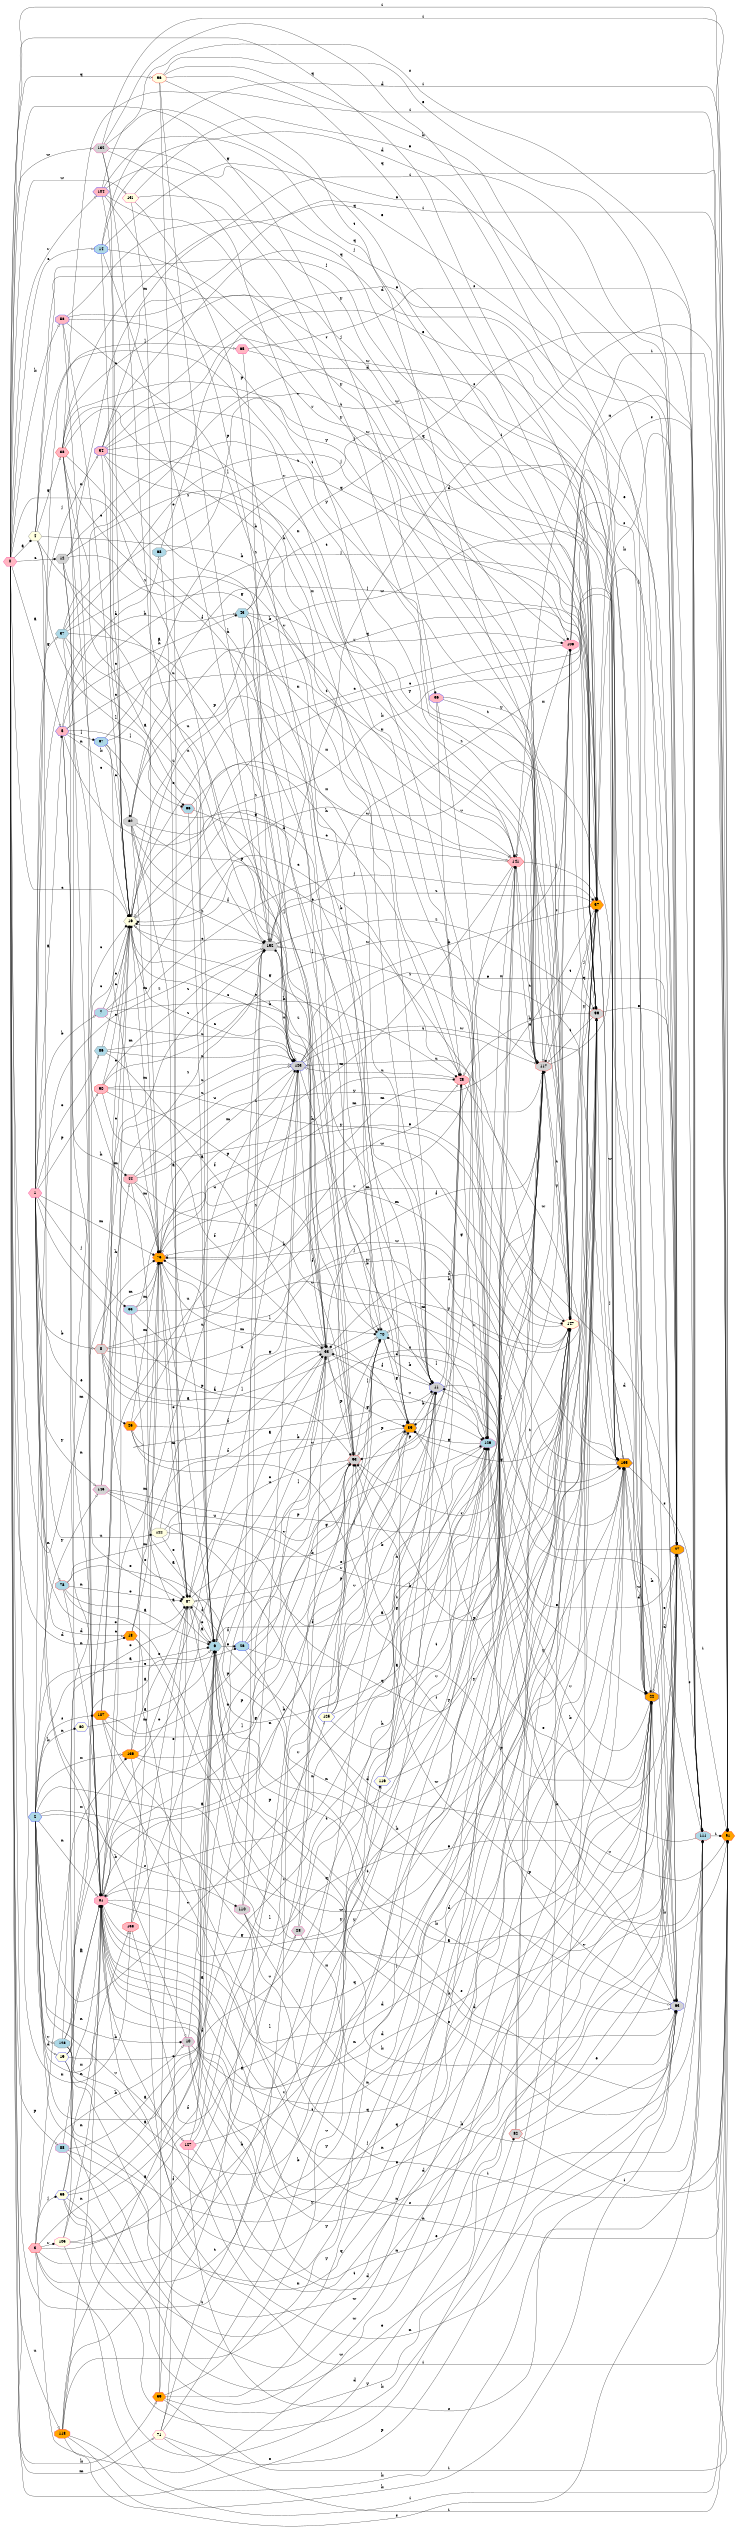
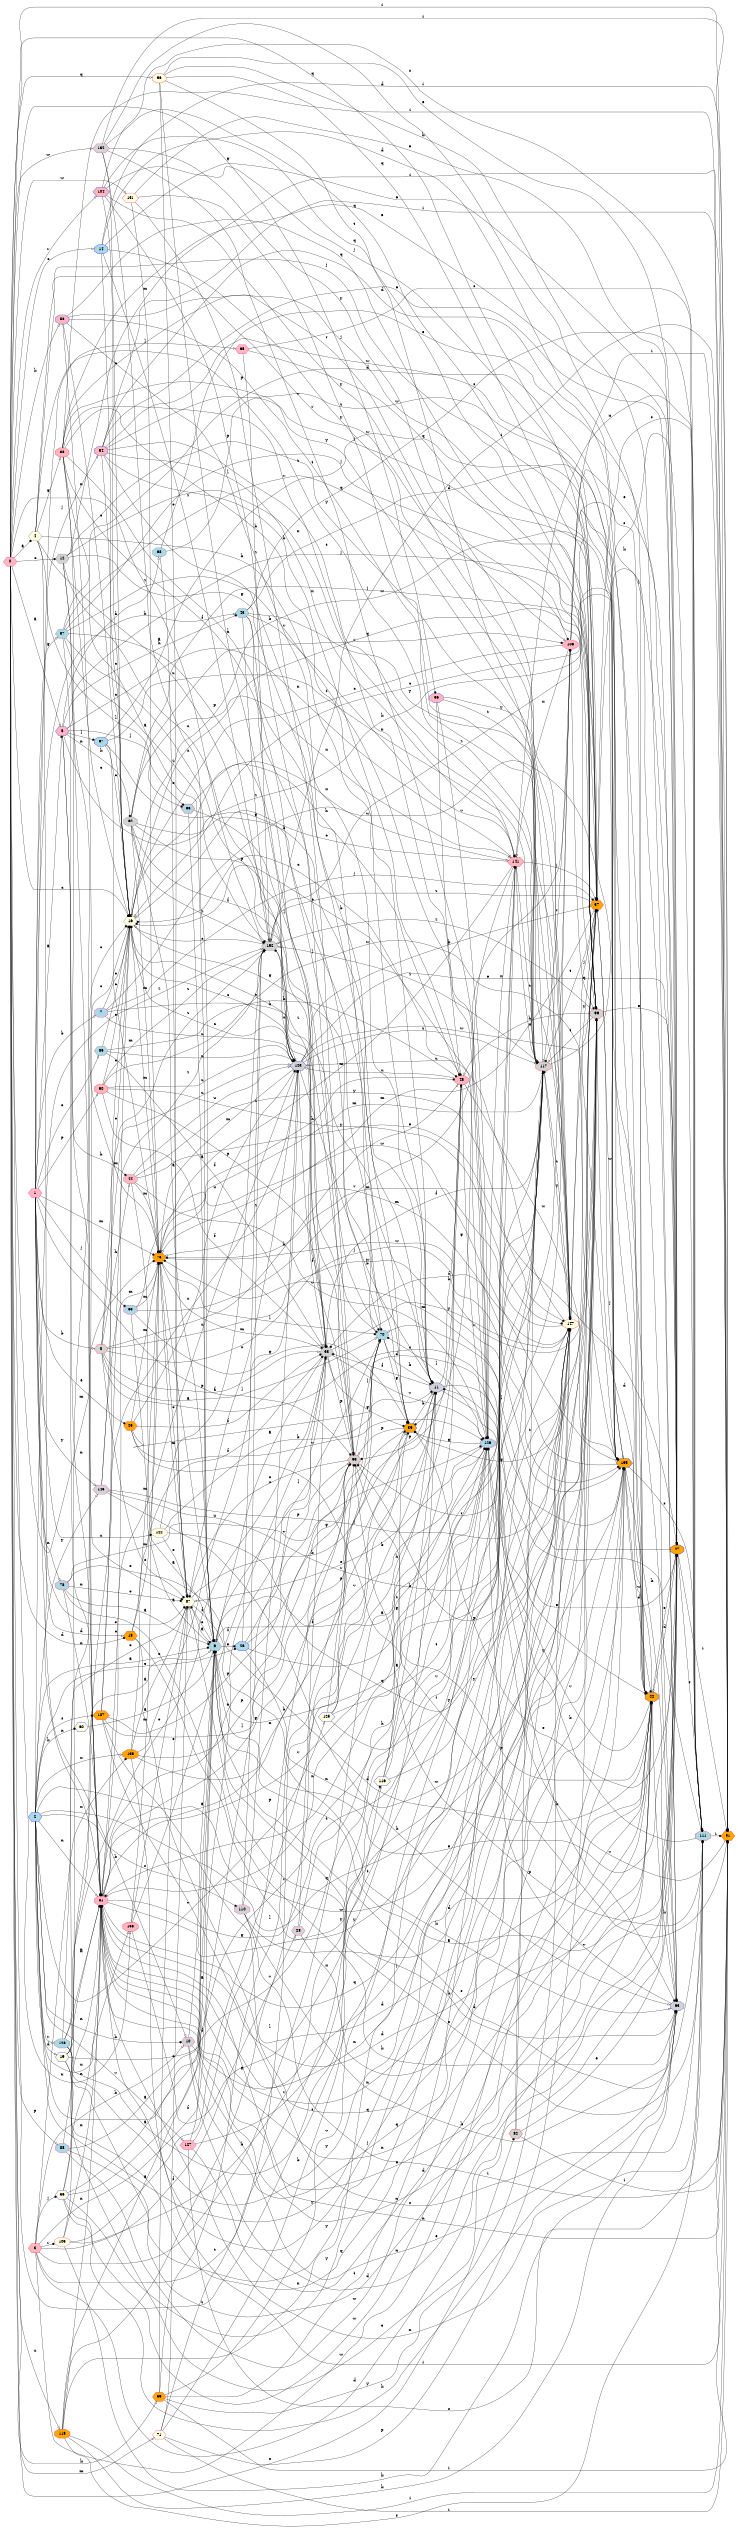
node "38": shape hexagon -> octagon
